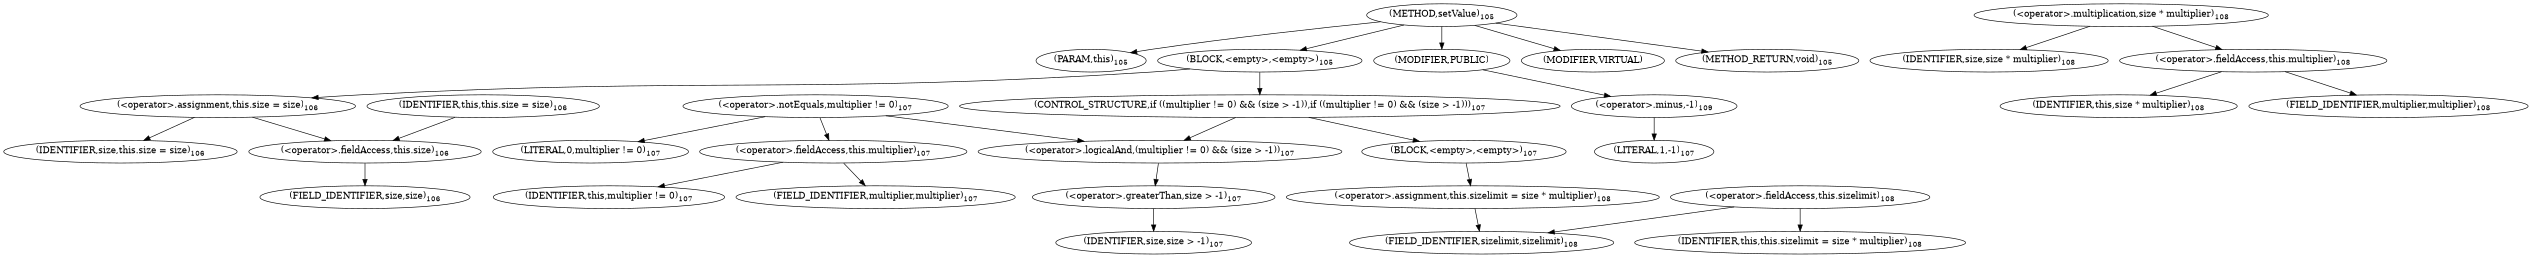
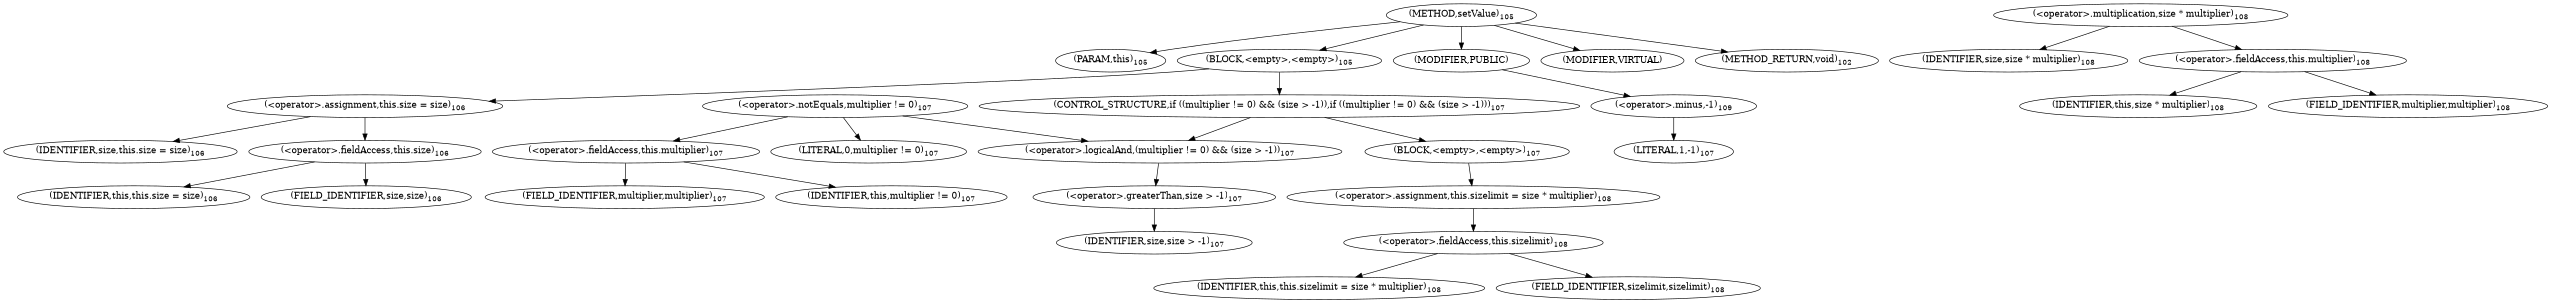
node "(METHOD_RETURN,void)": text "105" -> "102"
edge "(IDENTIFIER,this,this.size = size)" -> "(<operator>.fieldAccess,this.size)": reversed
edge "(<operator>.assignment,this.sizelimit = size * multiplier)" -> "(FIELD_IDENTIFIER,sizelimit,sizelimit)": now "(<operator>.assignment,this.sizelimit = size * multiplier)" -> "(<operator>.fieldAccess,this.sizelimit)"
